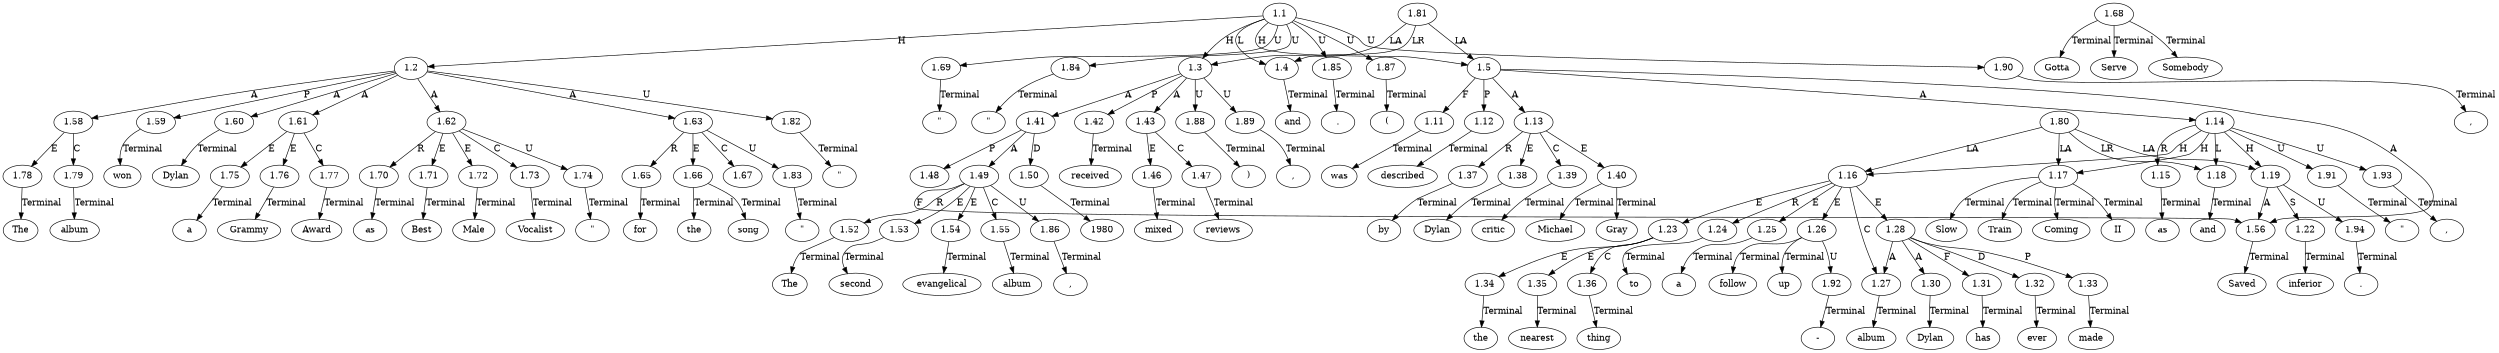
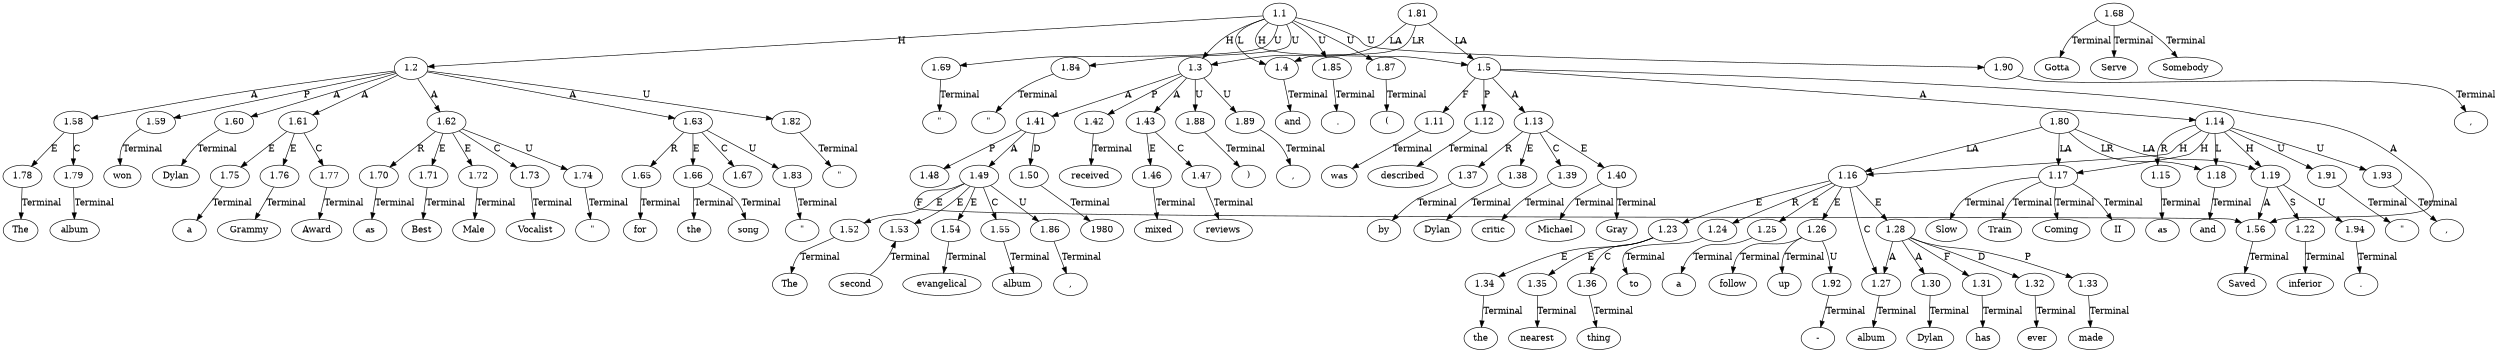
edge "1.49" -> "1.52": label "R" -> "E"
edge "1.53" -> "second": reversed
